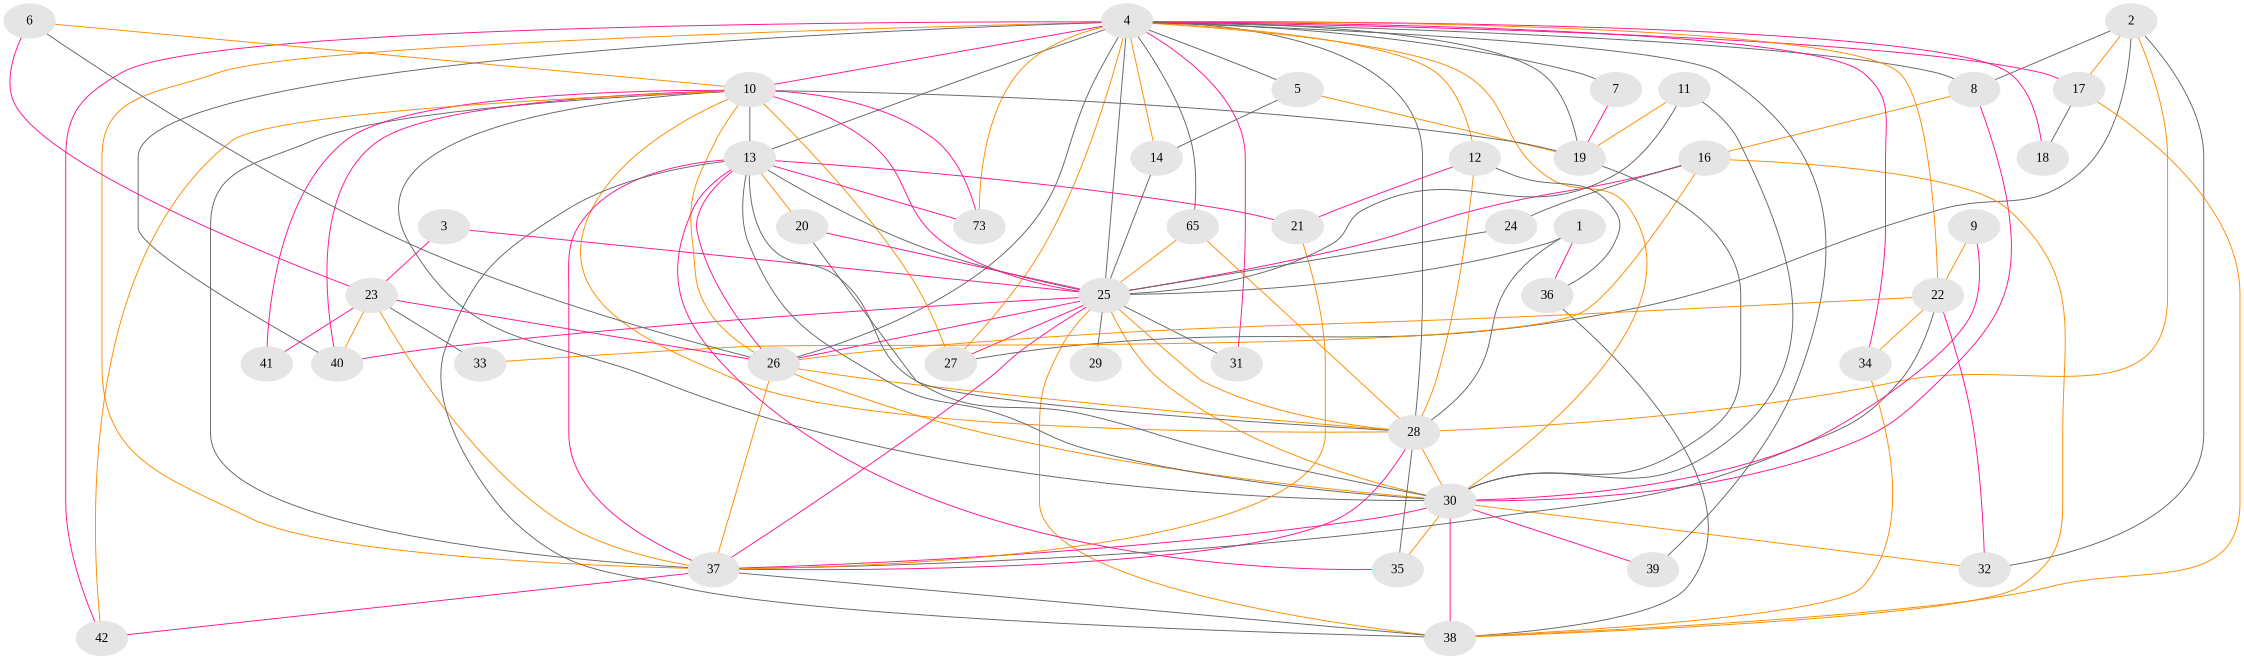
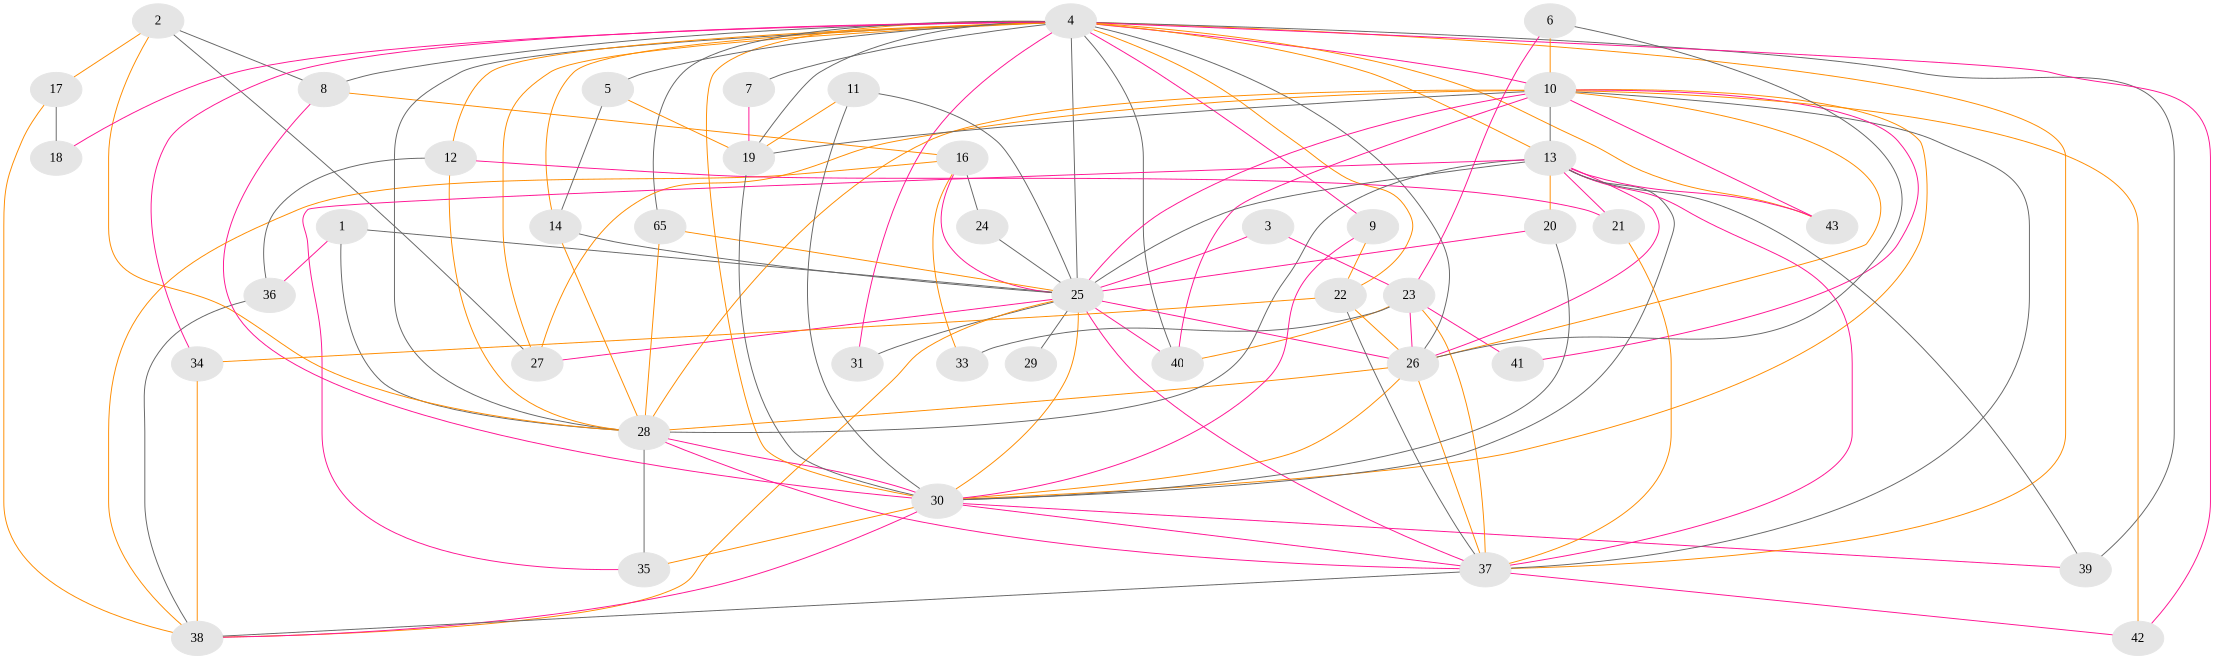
edge "4" -- "17": now "4" -- "9"
edge "4" -- "13": color gray40 -> darkorange
node "73": label "73" -> "43"
edge "10" -- "30": color gray40 -> darkorange
edge "25" -- "28": now "14" -- "28"
edge "28" -- "30": color darkorange -> deeppink
node "32": removed
edge "13" -- "38": now "13" -- "39"
